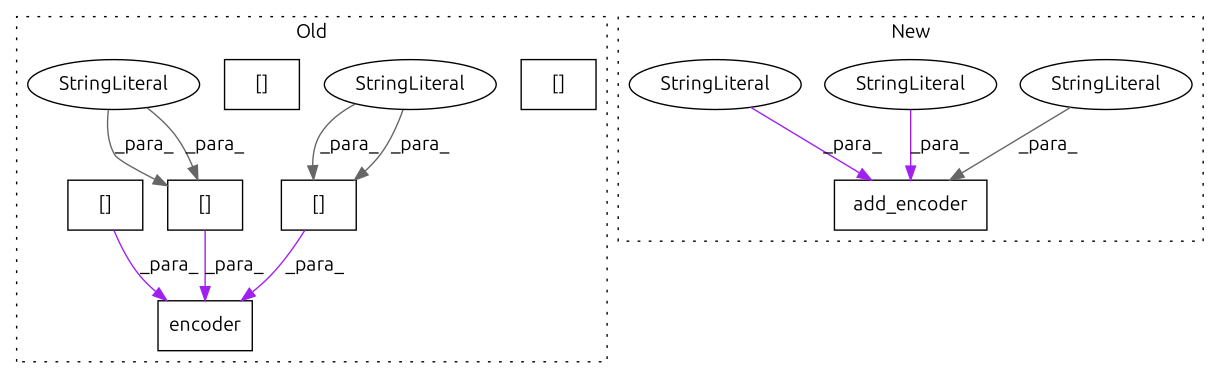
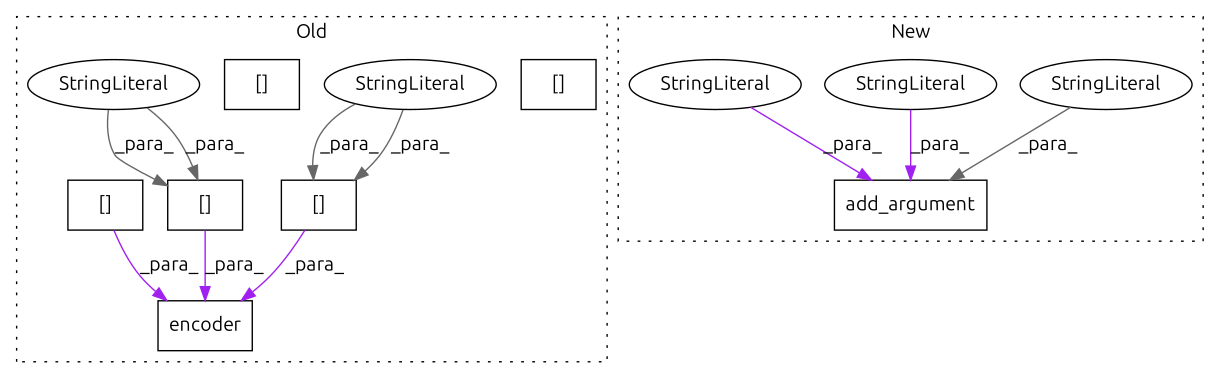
node "add_encoder": label "add_encoder" -> "add_argument"
